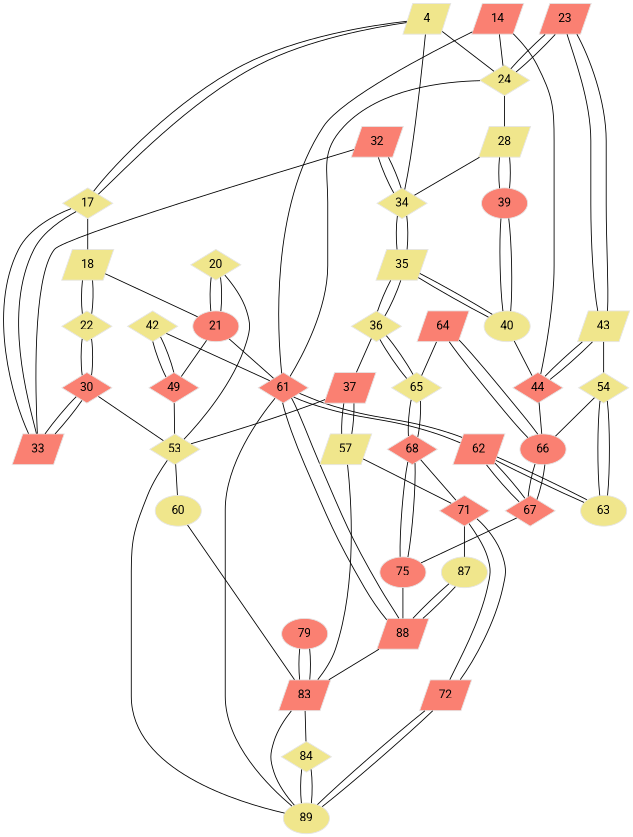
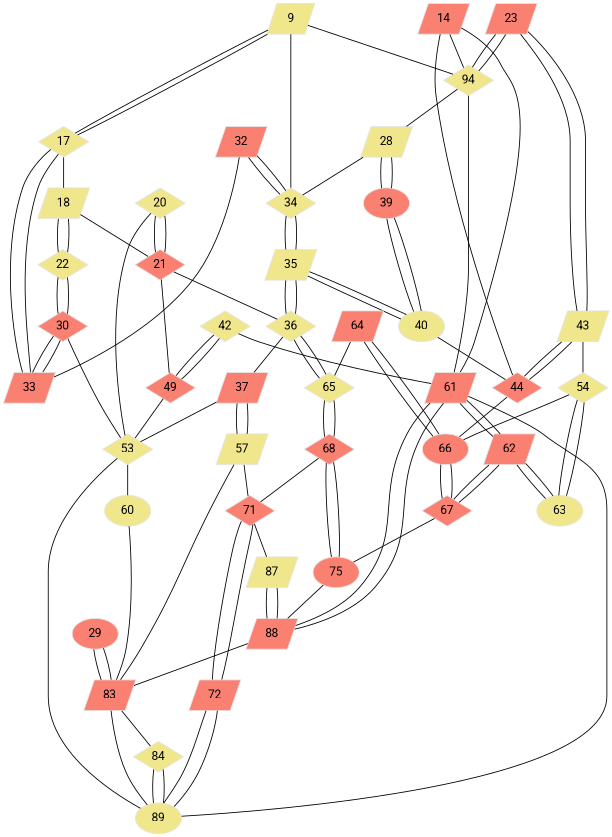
node "4": label "4" -> "9"
node "24": label "24" -> "94"
node "21": shape ellipse -> diamond
edge "21" -- "61": now "21" -- "36"
node "61": shape diamond -> parallelogram
node "87": shape ellipse -> parallelogram
node "79": label "79" -> "29"
